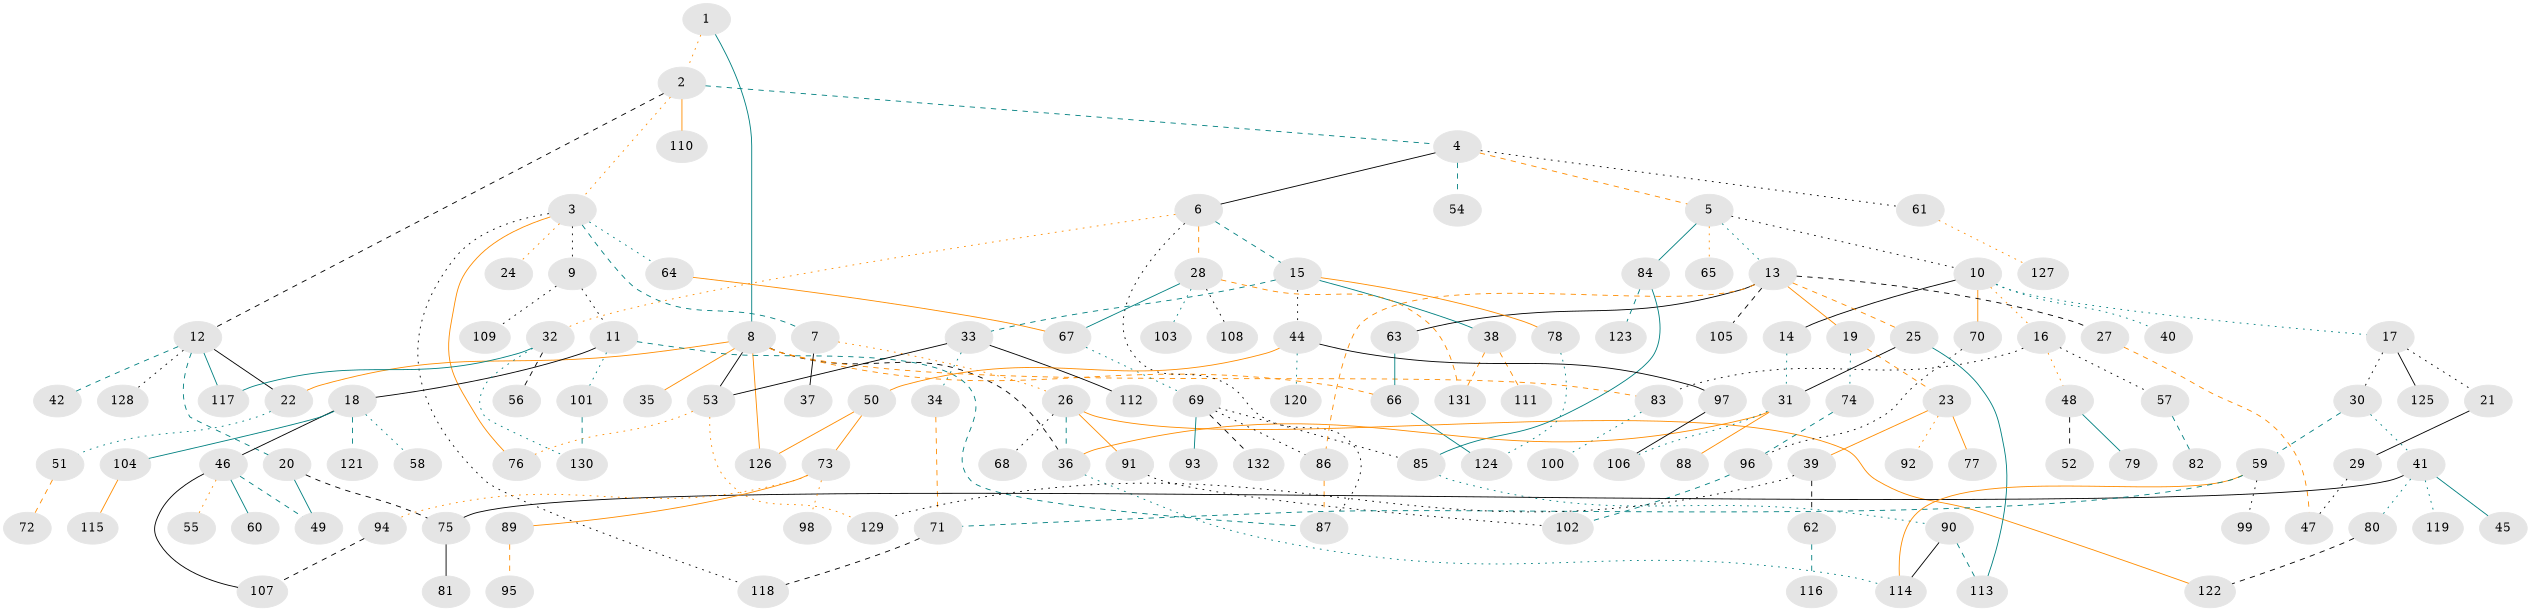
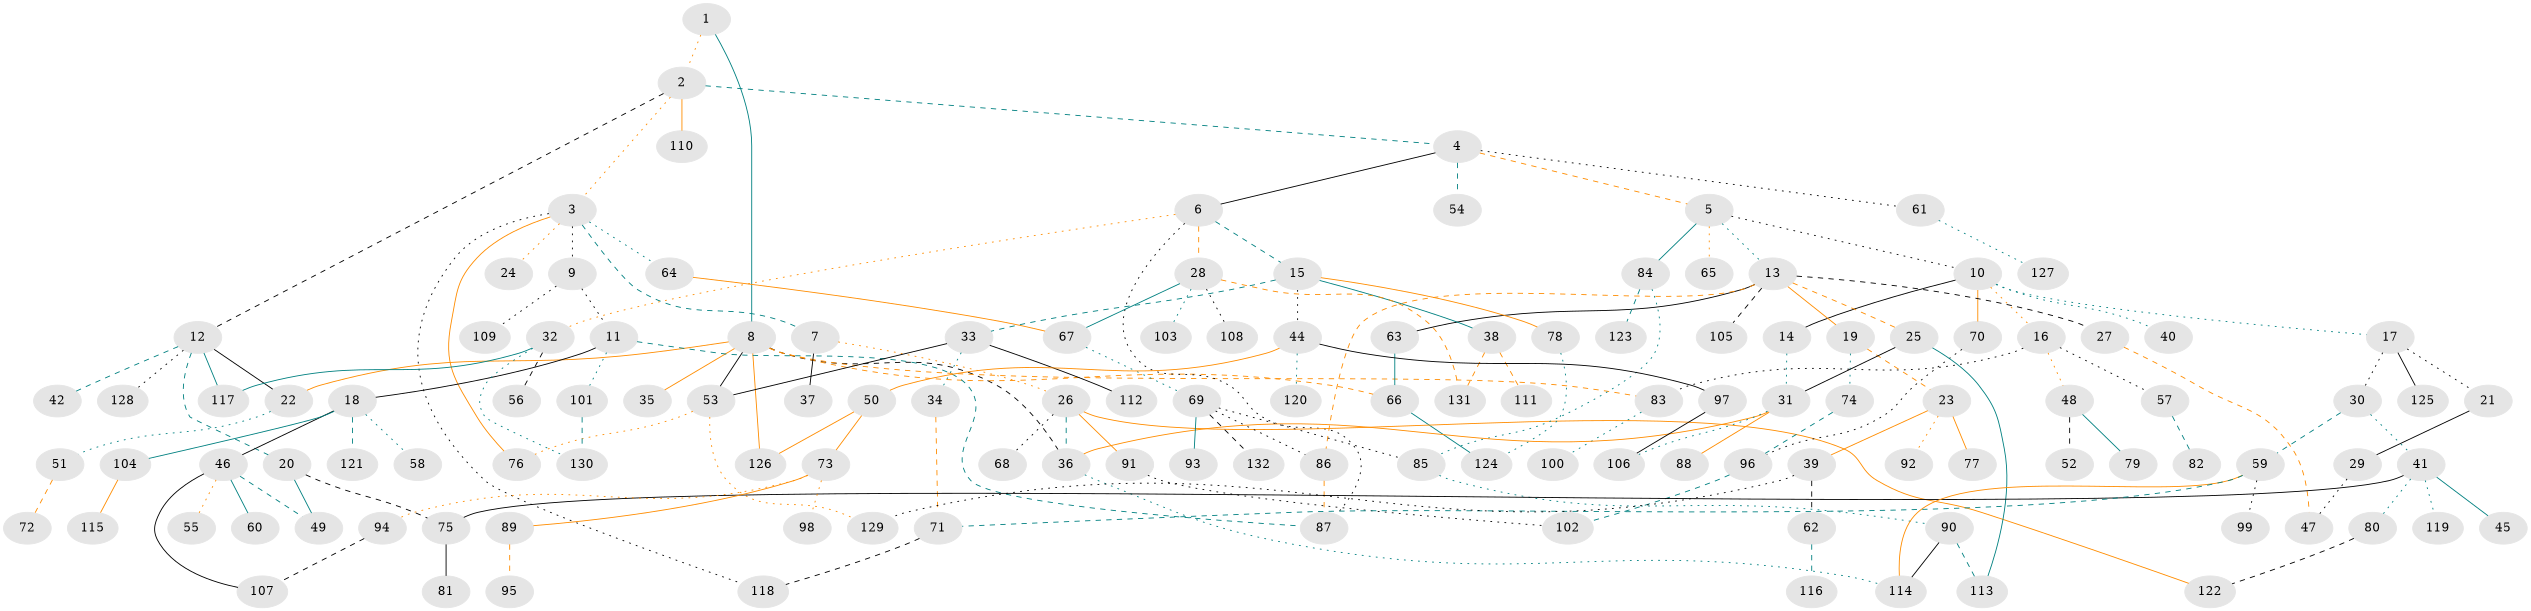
edge "61" -- "127": color darkorange -> teal
edge "84" -- "85": style solid -> dotted
